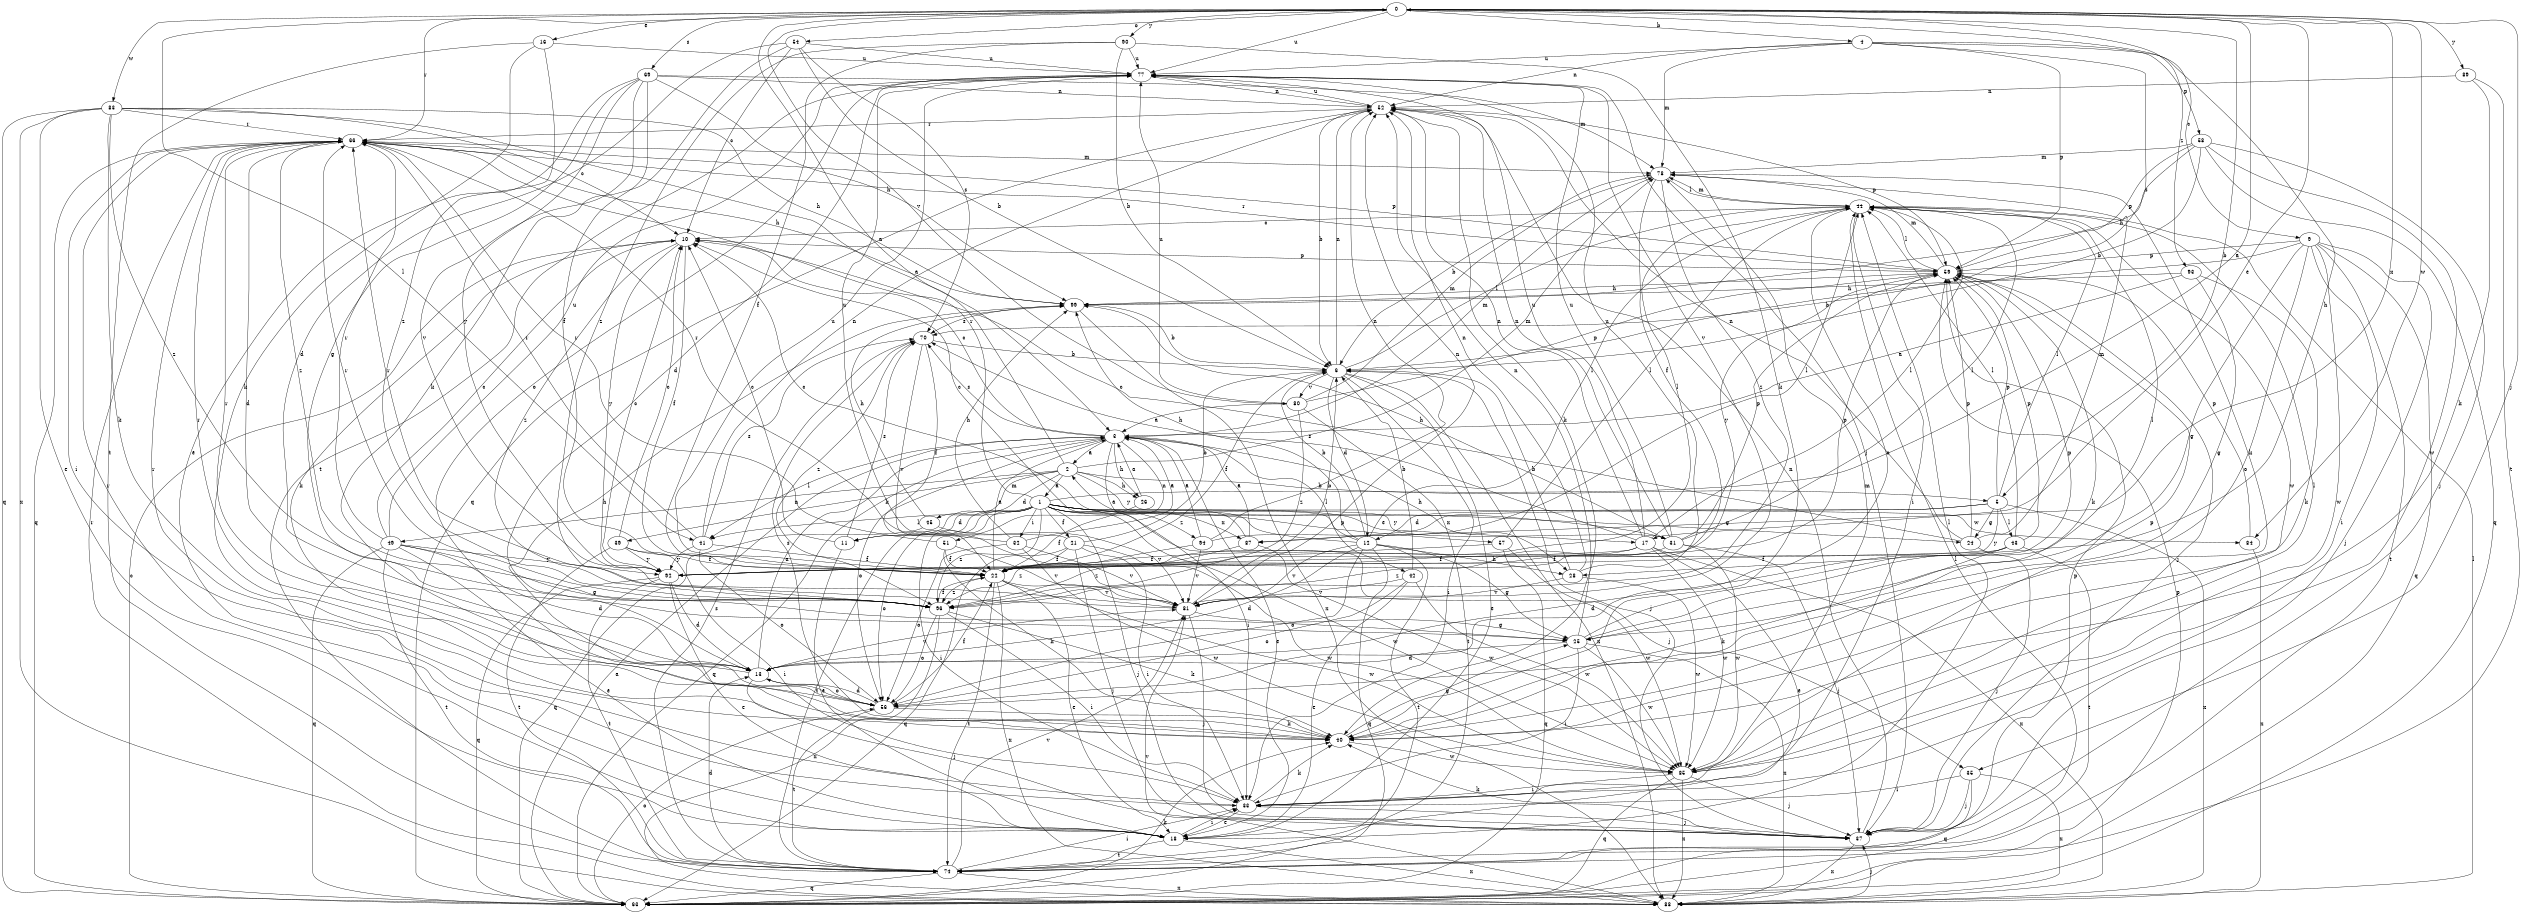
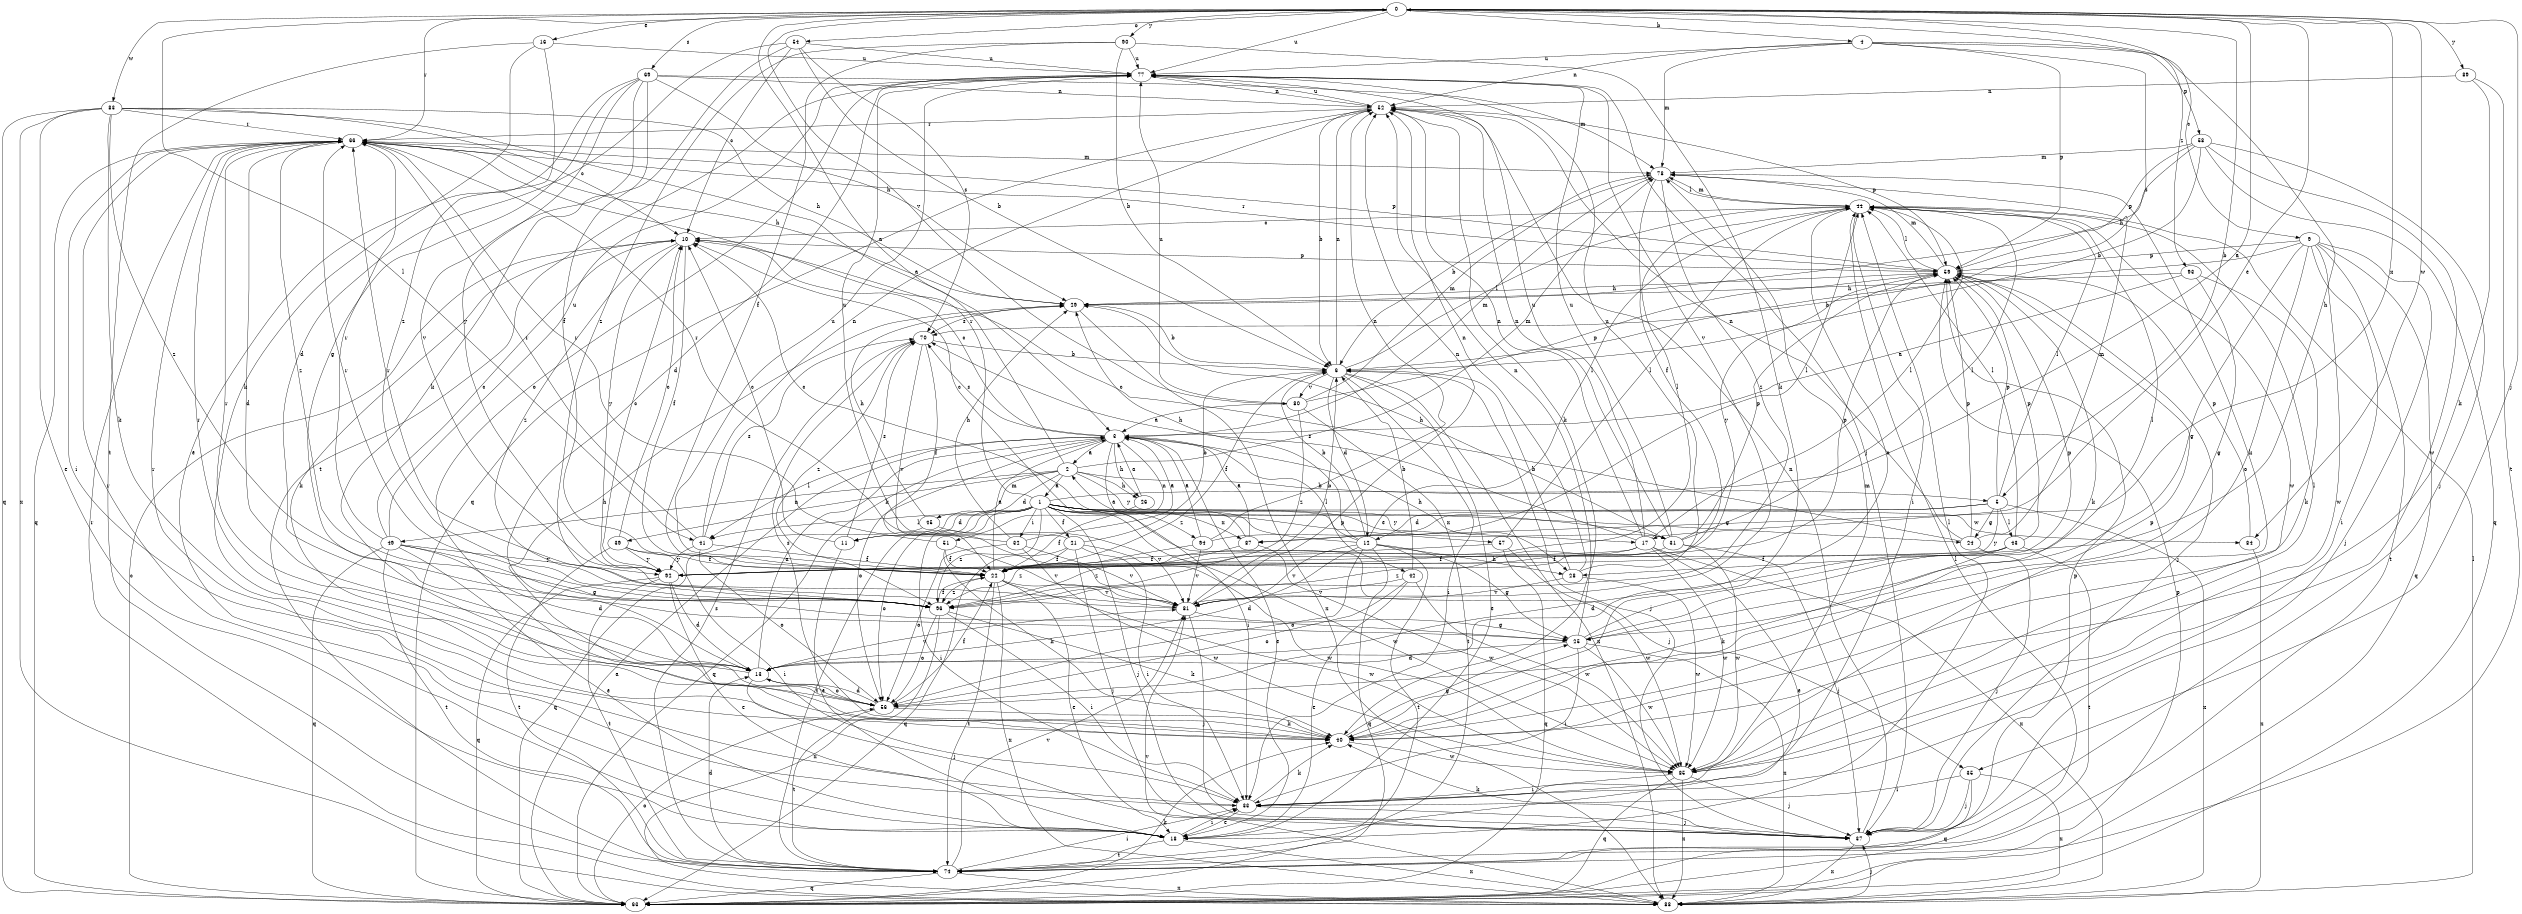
node "99": label "99" -> "29"
